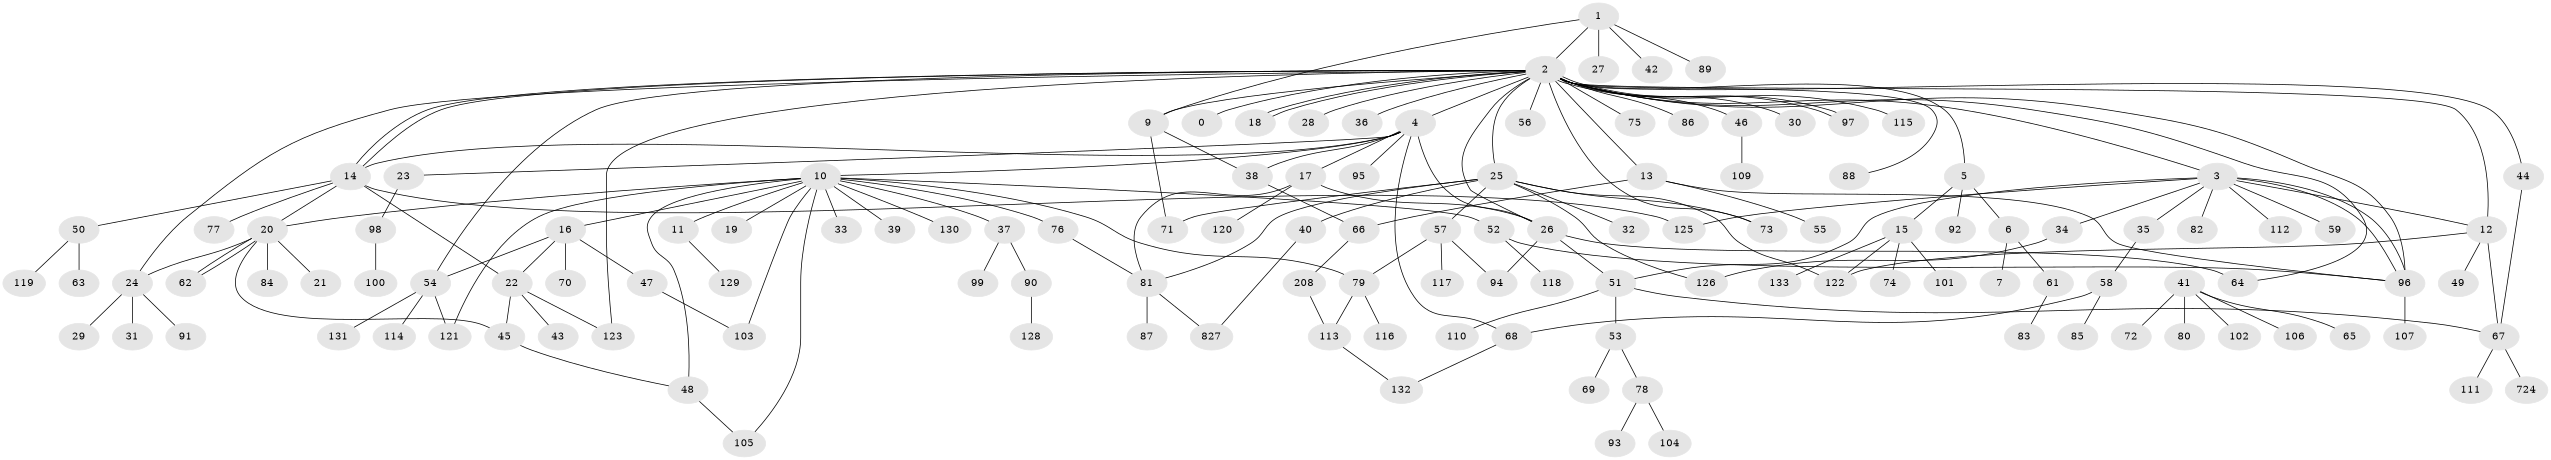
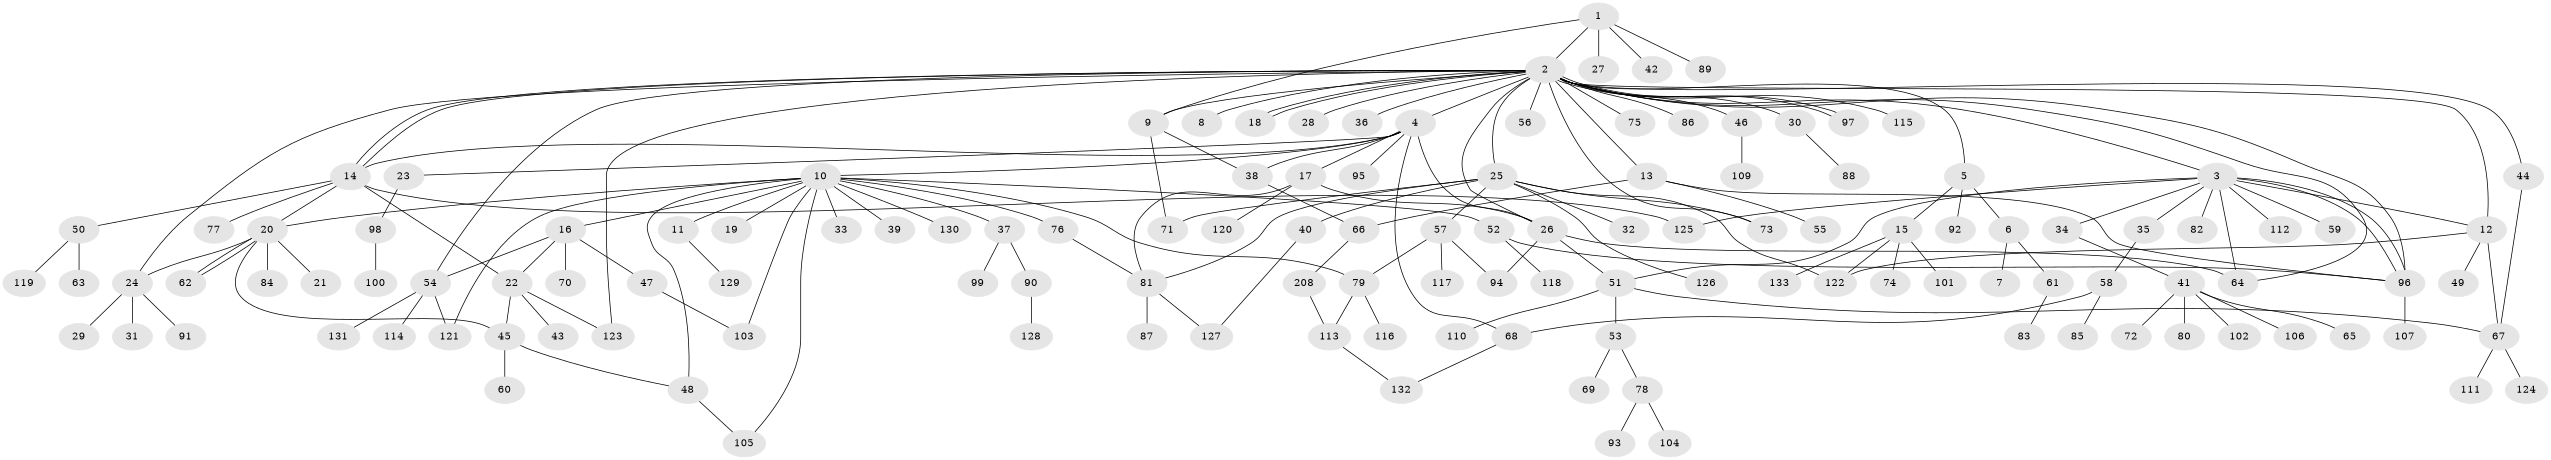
edge "2" -- "88": now "30" -- "88"
node "0": label "0" -> "8"
edge "3" -- "64": added
edge "34" -- "126": now "34" -- "41"
node "827": label "827" -> "127"
node "60": added
node "724": label "724" -> "124"
